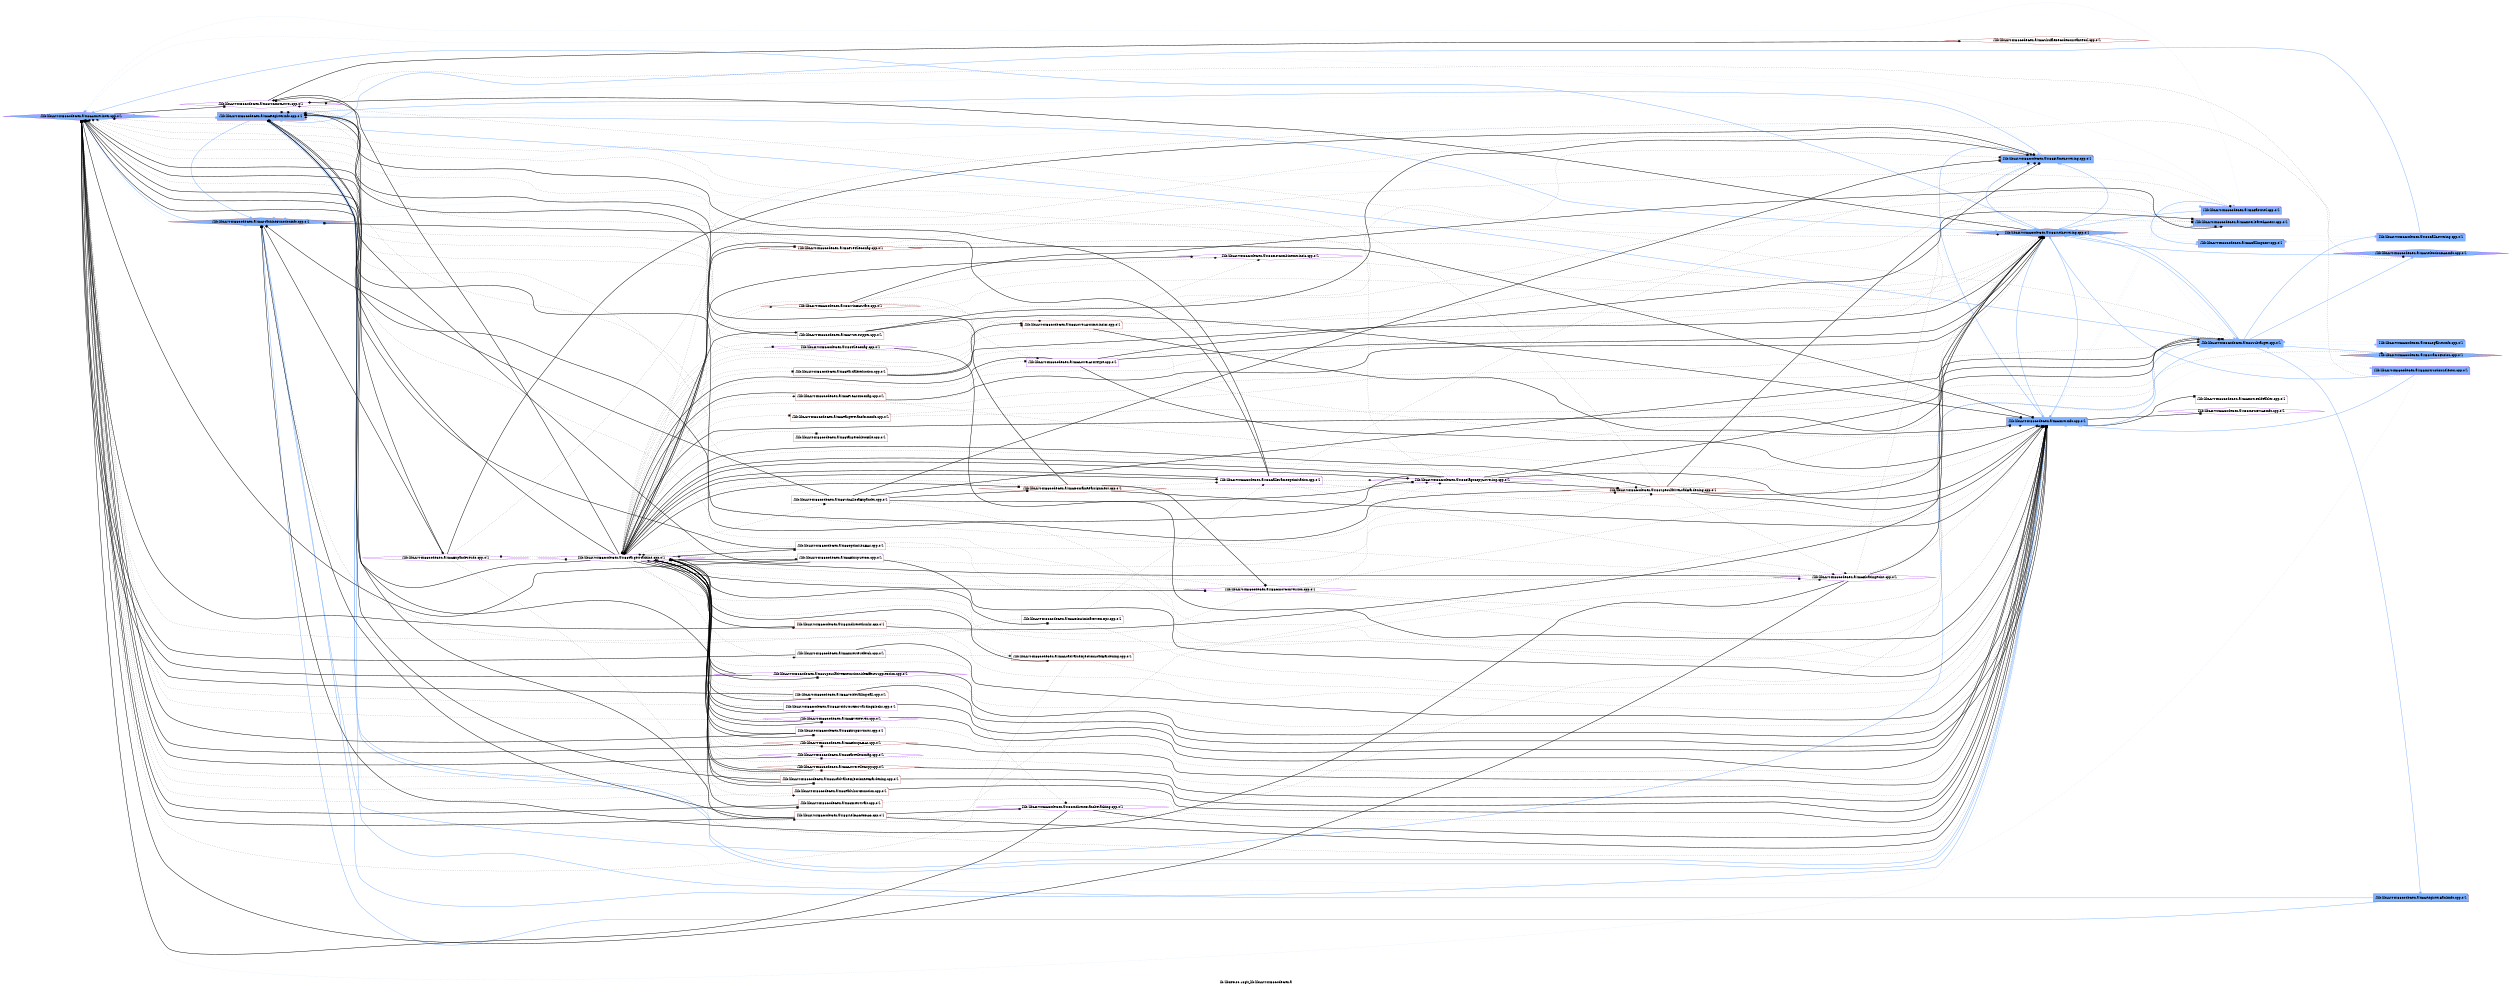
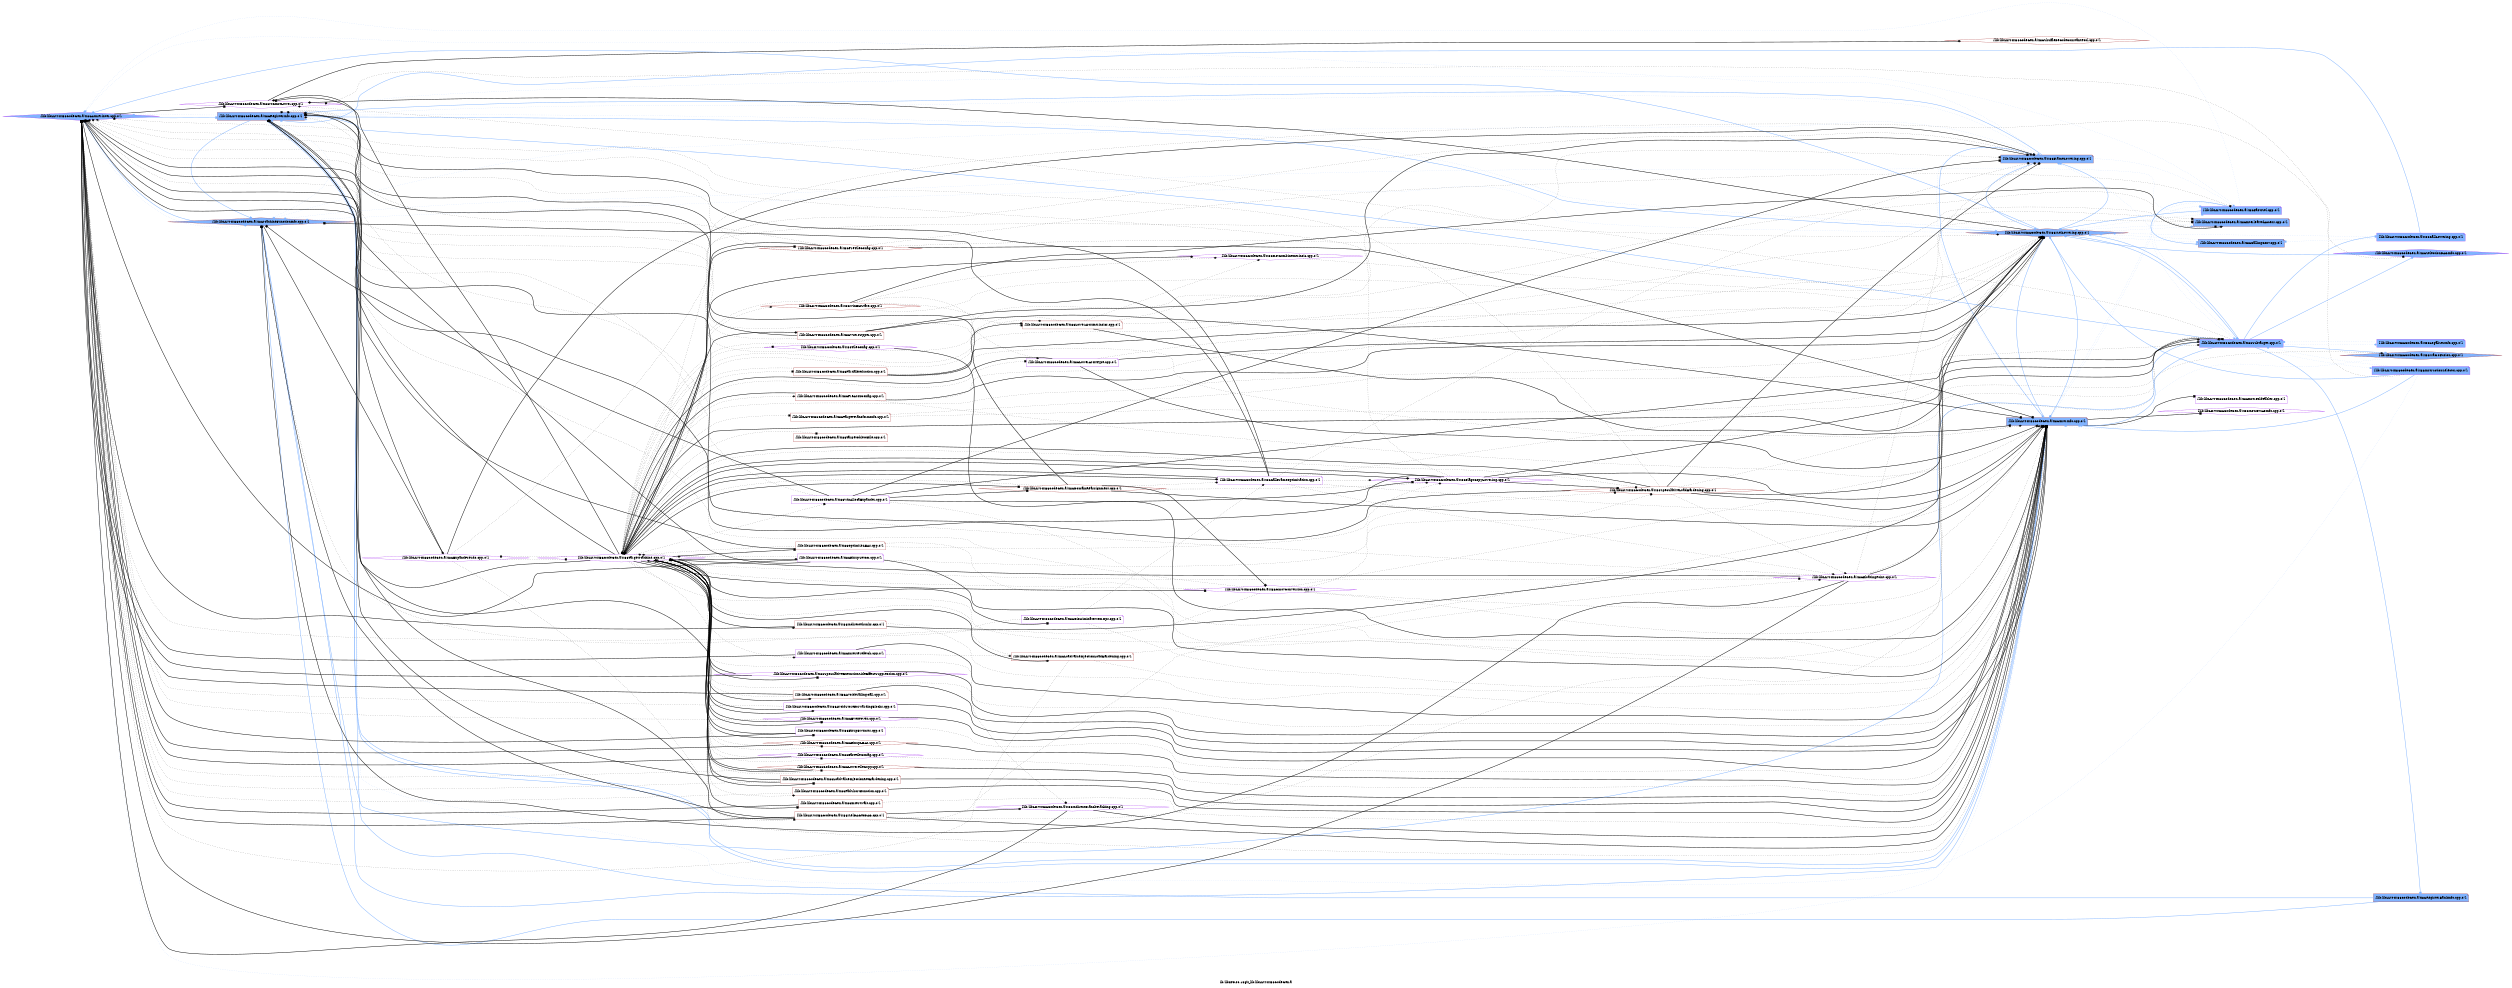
edge "{lib/libLLVMX86CodeGen.a(X86LowerAMXType.cpp.o)}" -> "{lib/libLLVMX86CodeGen.a(X86InterleavedAccess.cpp.o)}": style bold -> dotted
